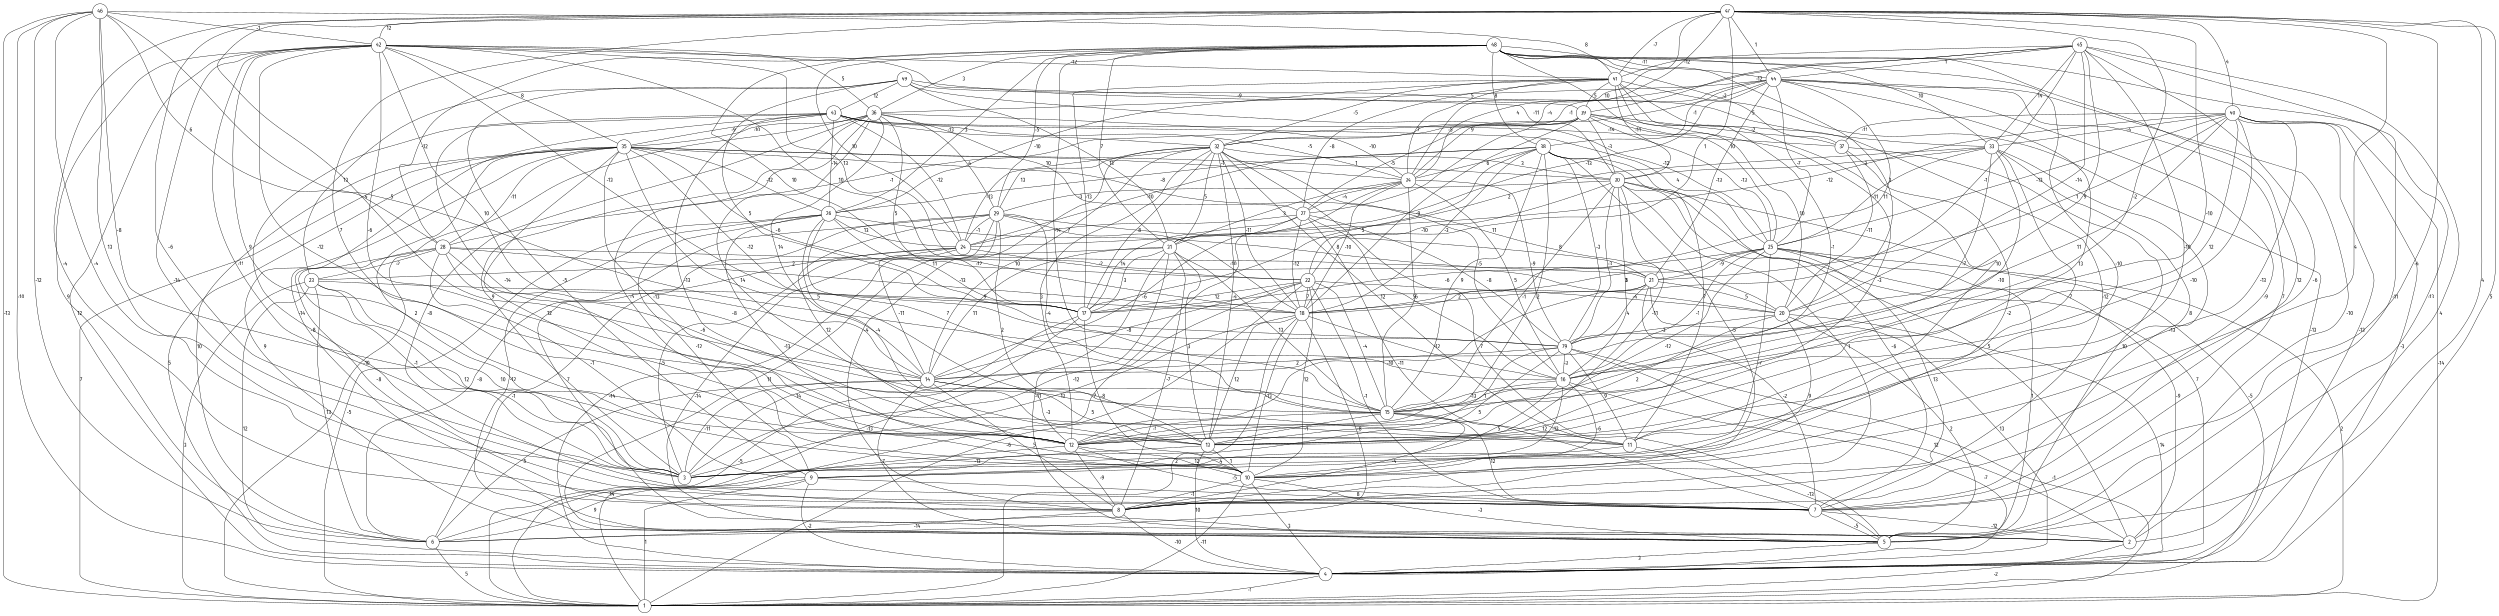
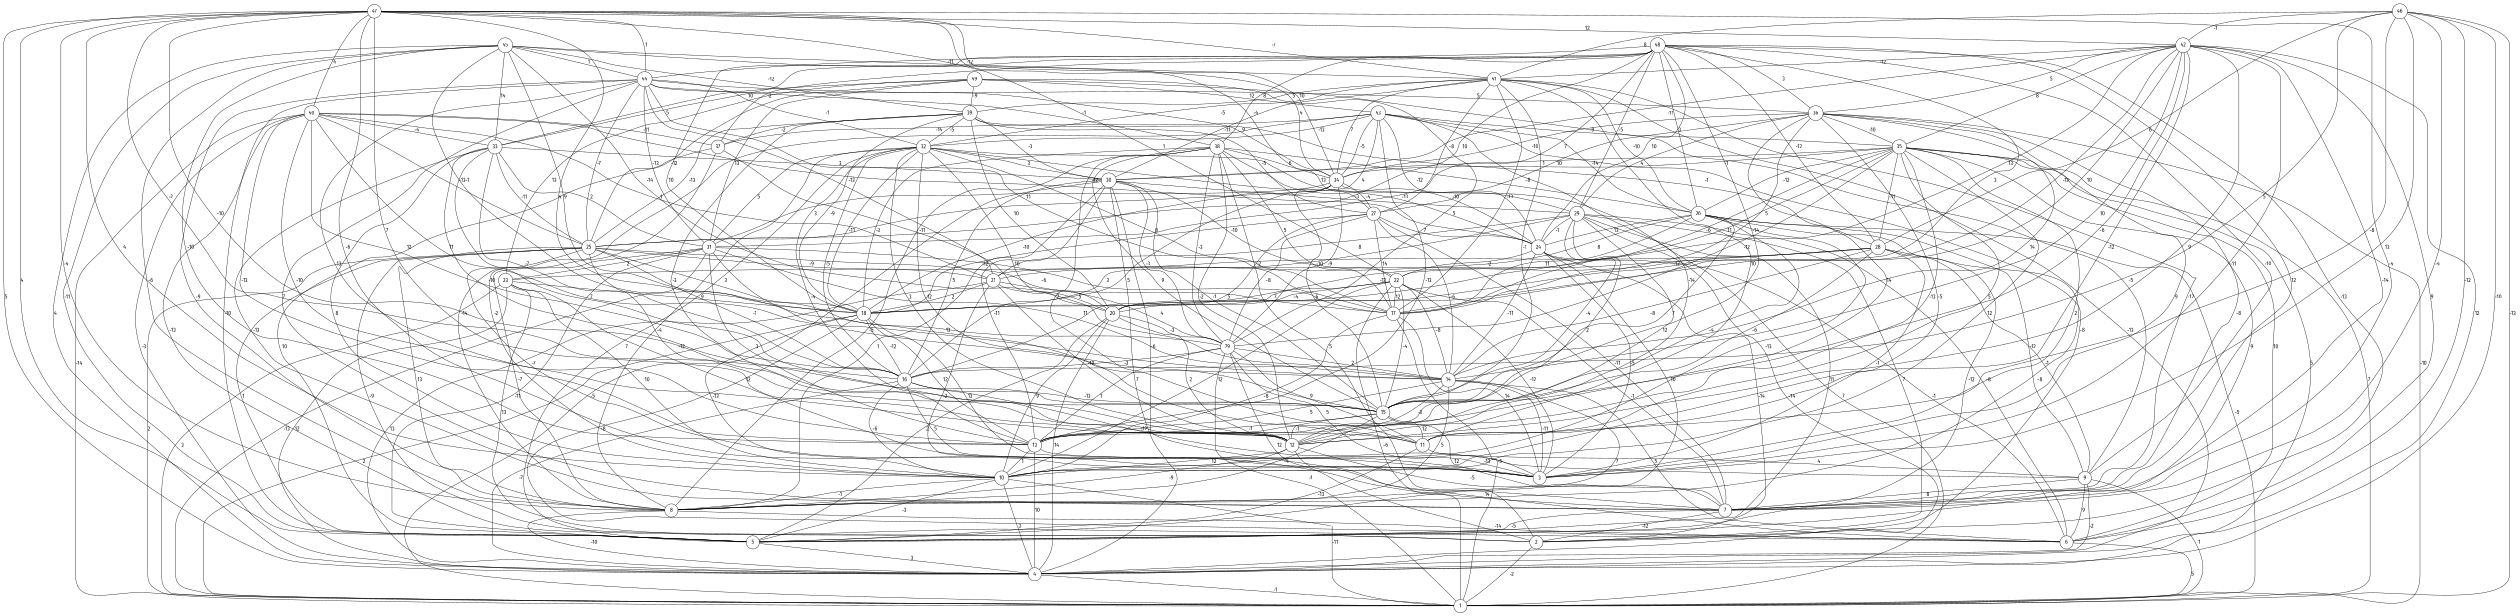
edge "24" -- "8": added, label "10"
